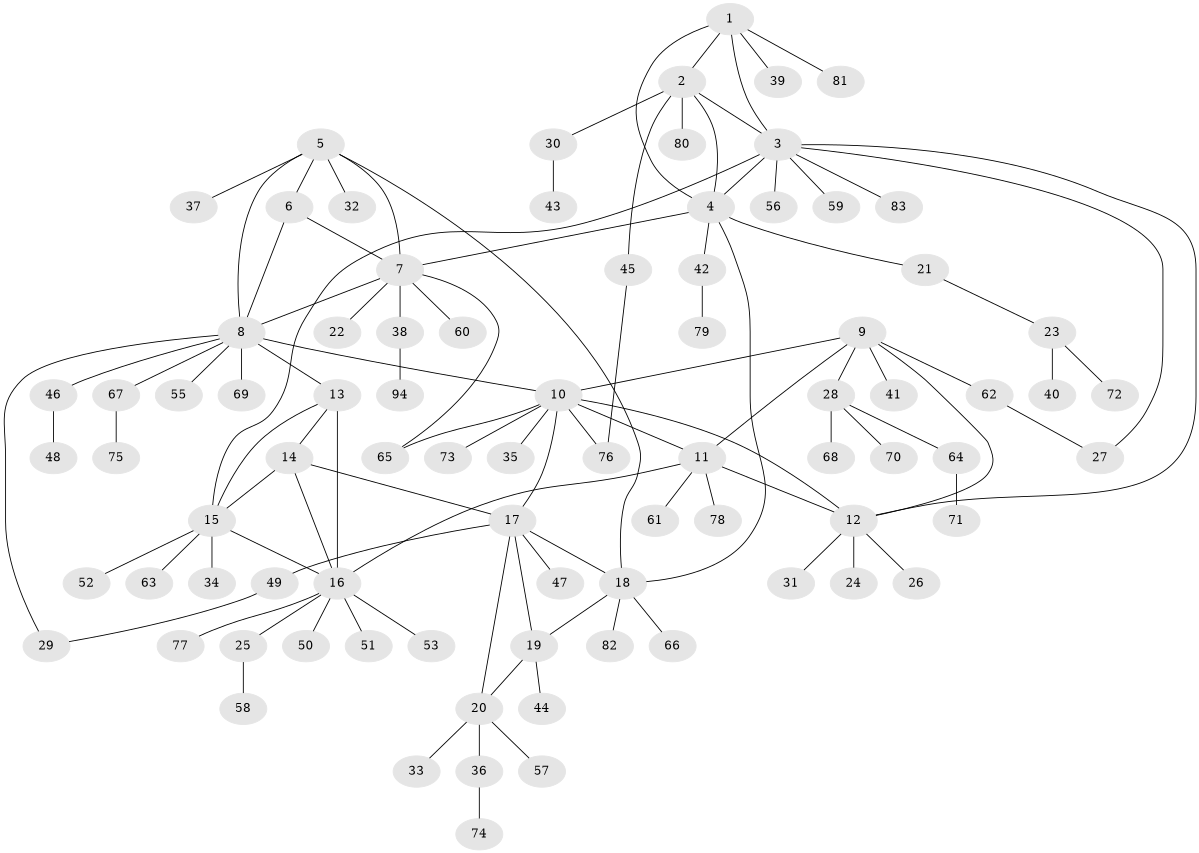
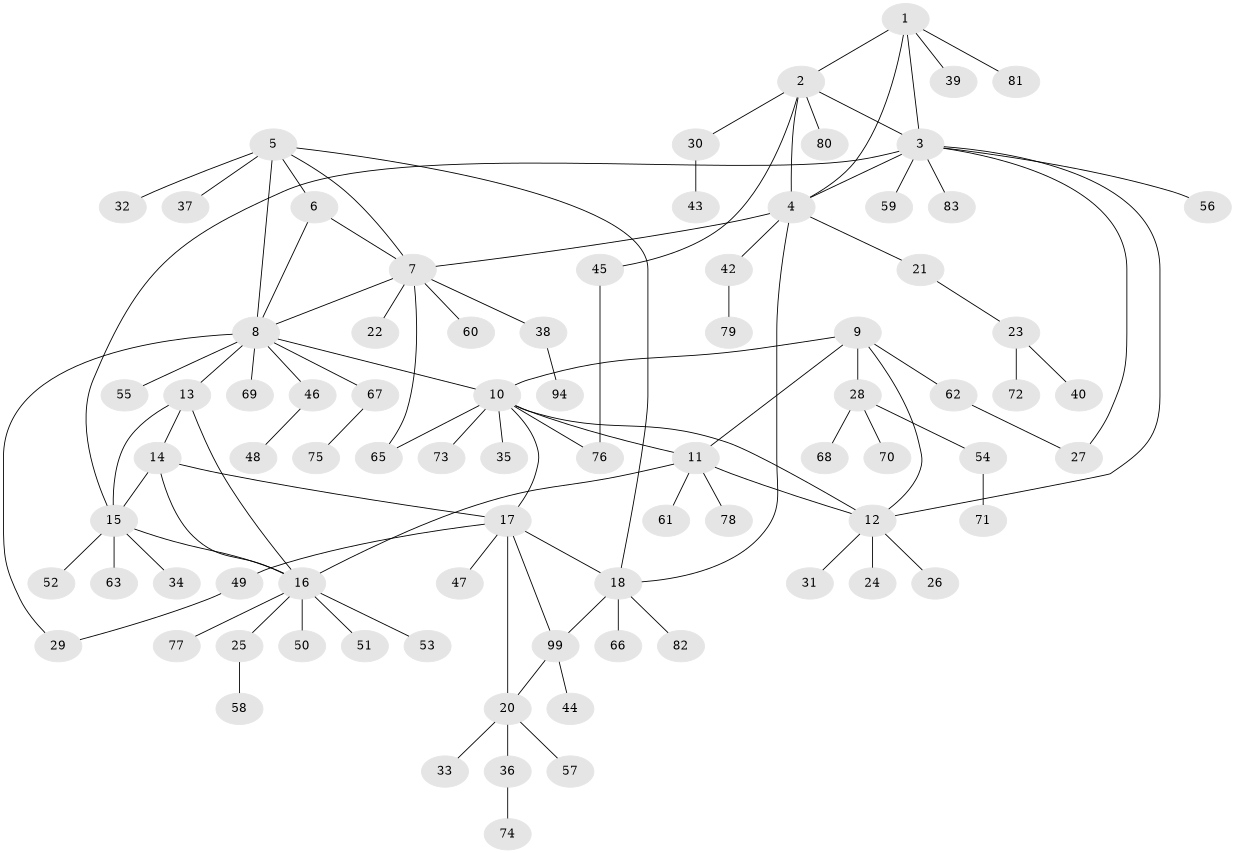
node "41": removed
node "64": label "64" -> "54"
node "19": label "19" -> "99"
